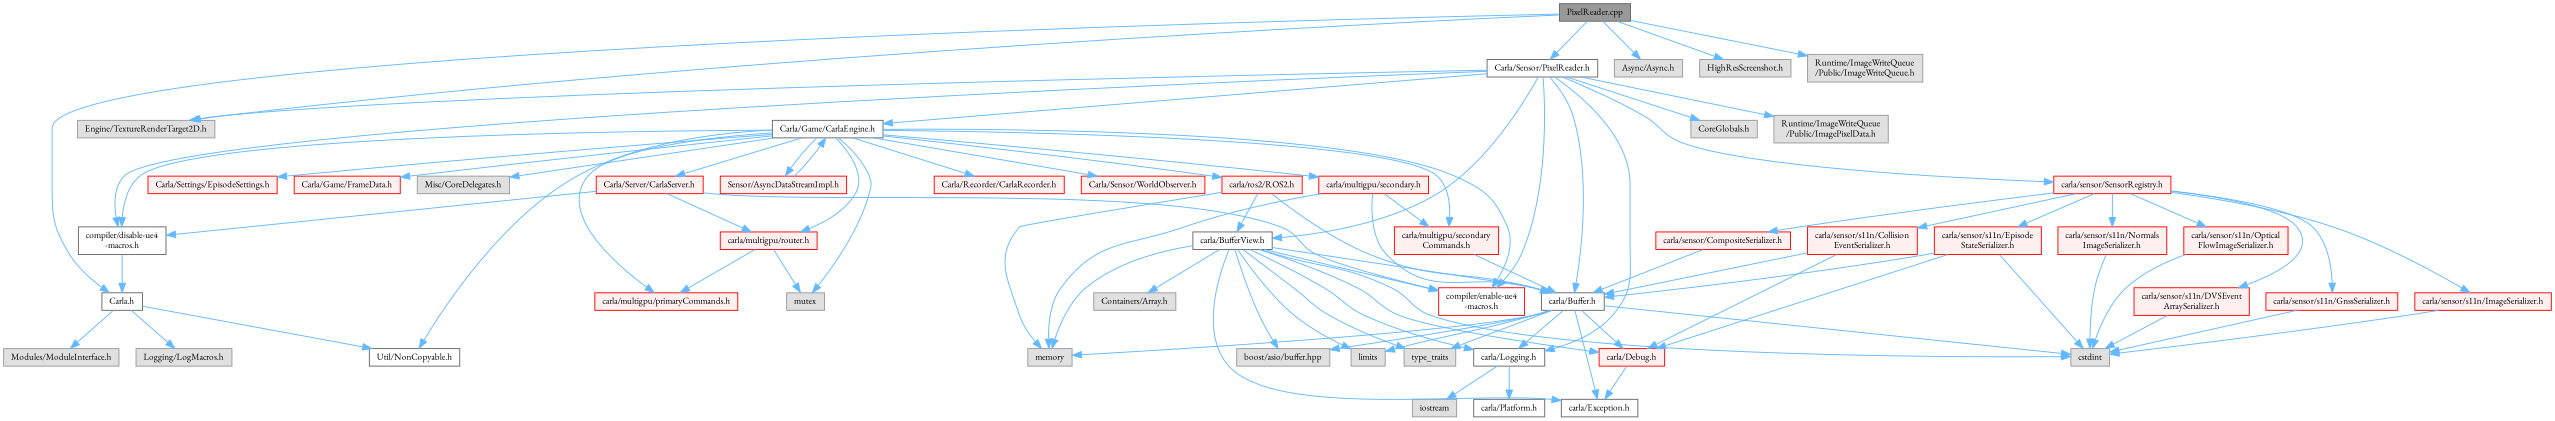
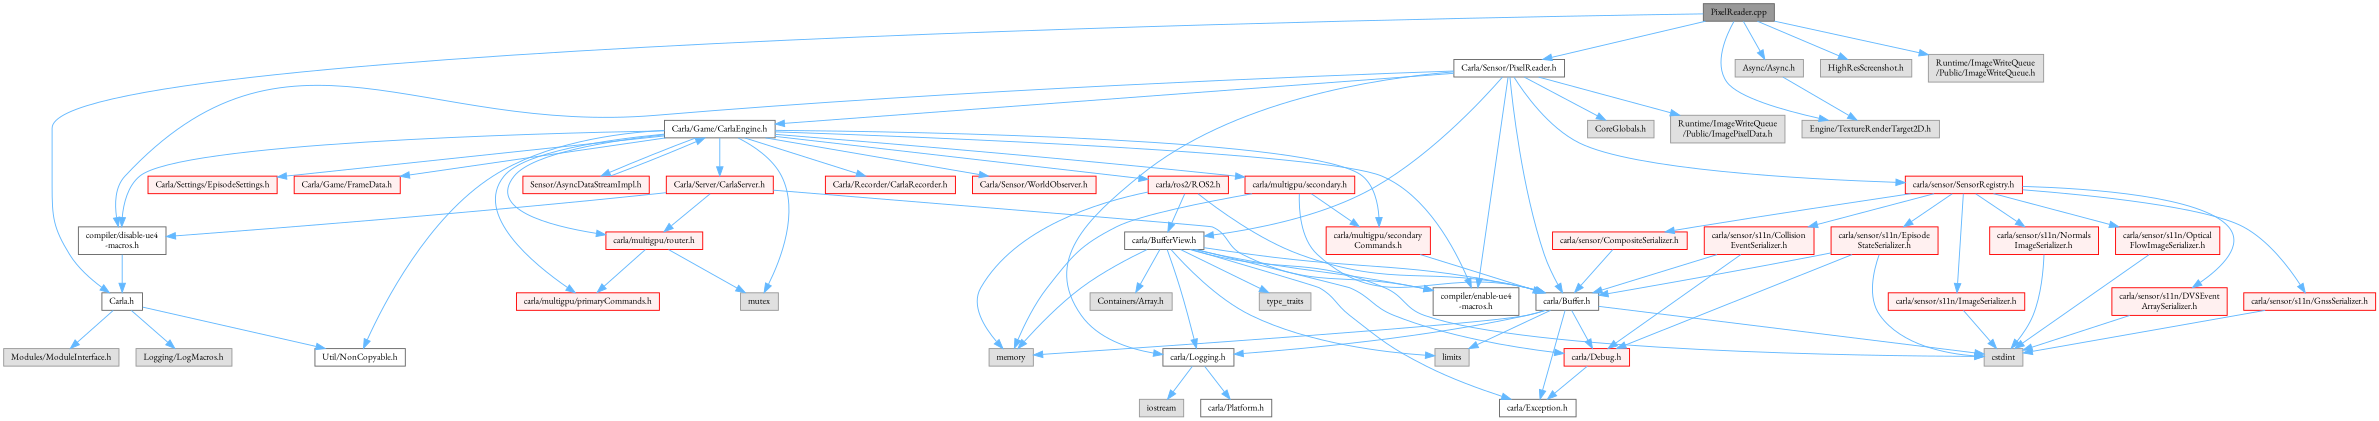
edge "Carla/Sensor/PixelReader.h" -> "Engine/TextureRenderTarget2D.h": now "Async/Async.h" -> "Engine/TextureRenderTarget2D.h"
node "Misc/CoreDelegates.h": removed
node "compiler/enable-ue4 -macros.h": color red -> grey40
edge "carla/Buffer.h" -> "type_traits": removed
node "boost/asio/buffer.hpp": removed
